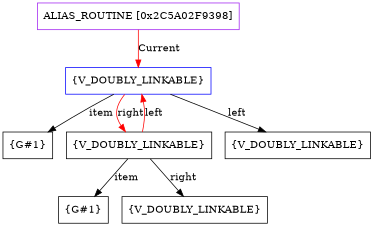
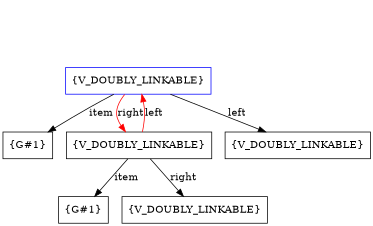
node "ALIAS_ROUTINE [0x2C5A02F9398]": removed
